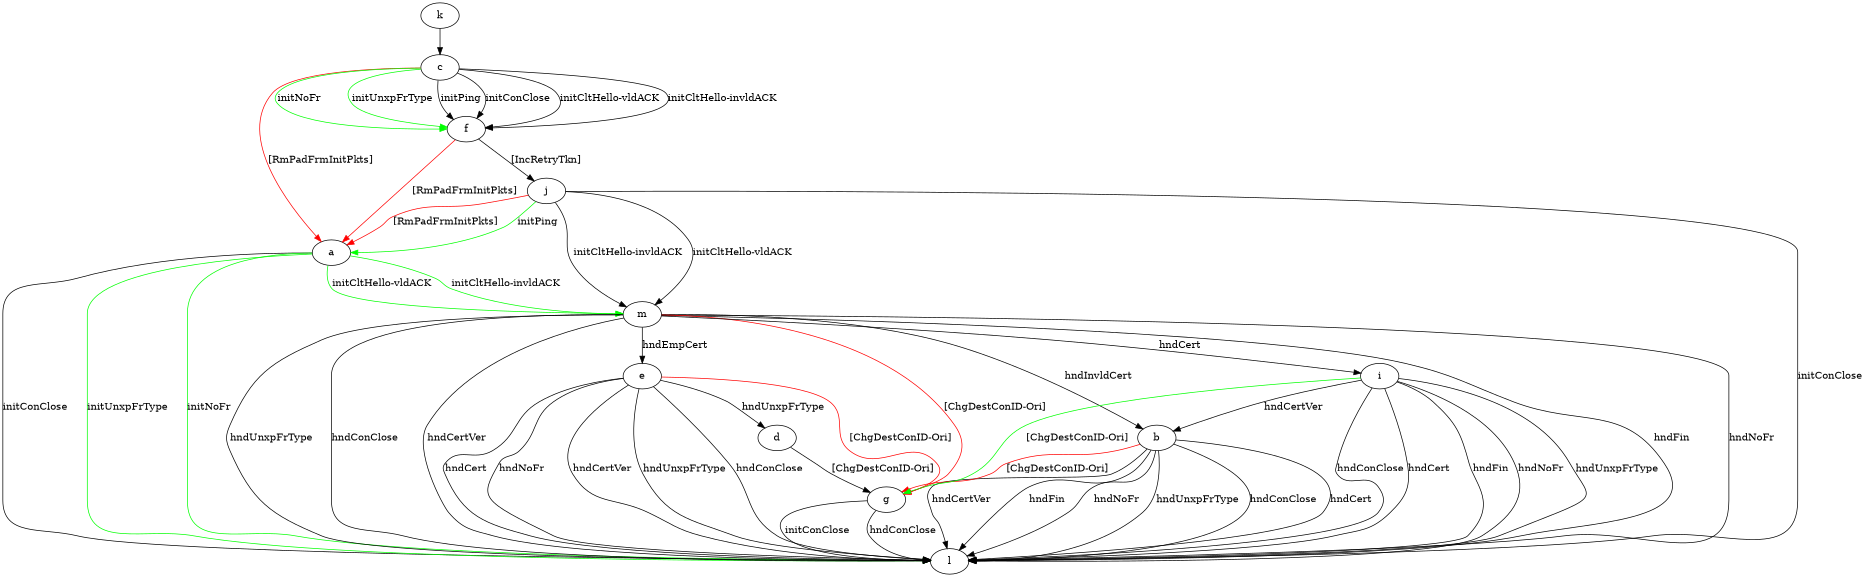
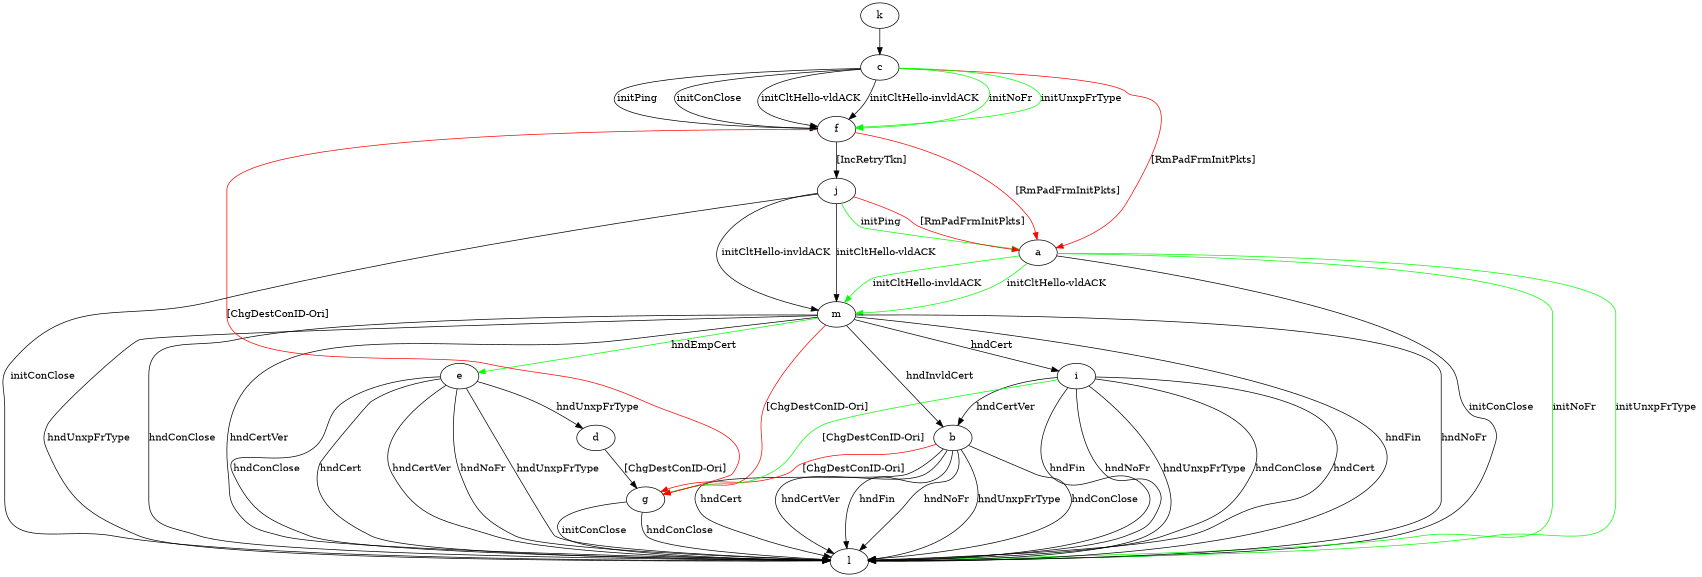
edge "m" -> "e": color black -> green
edge "e" -> "g": now "f" -> "g"
